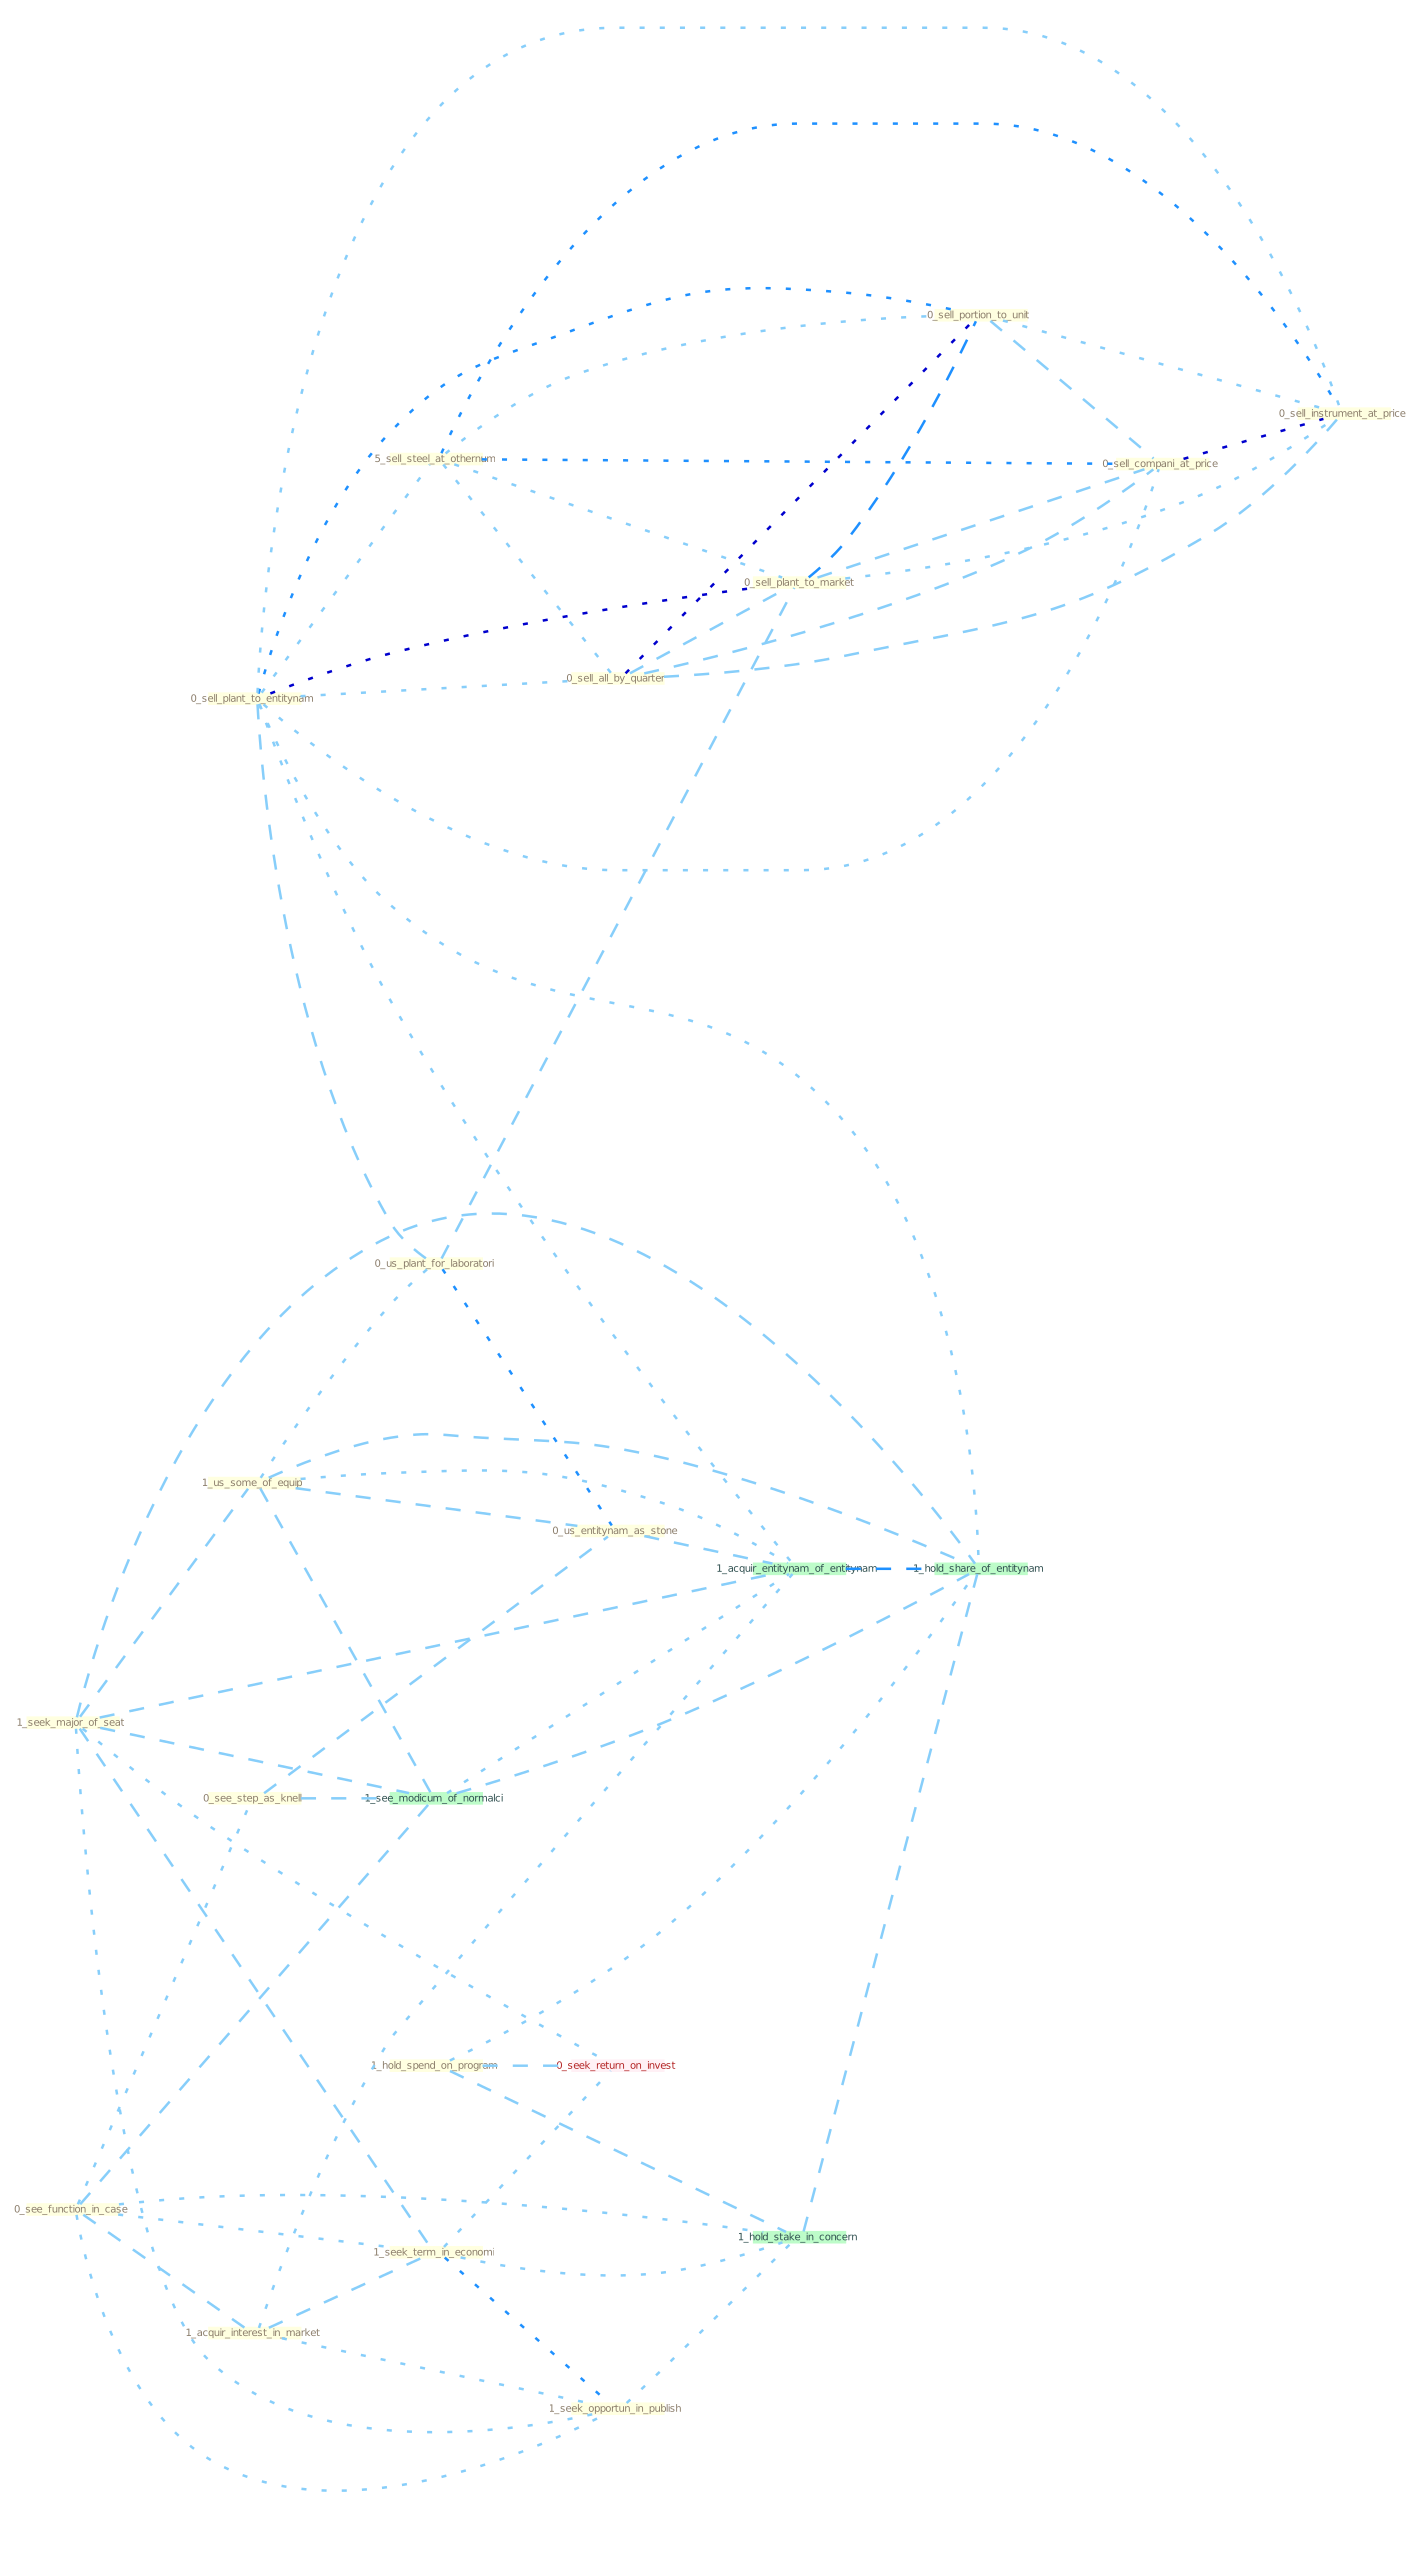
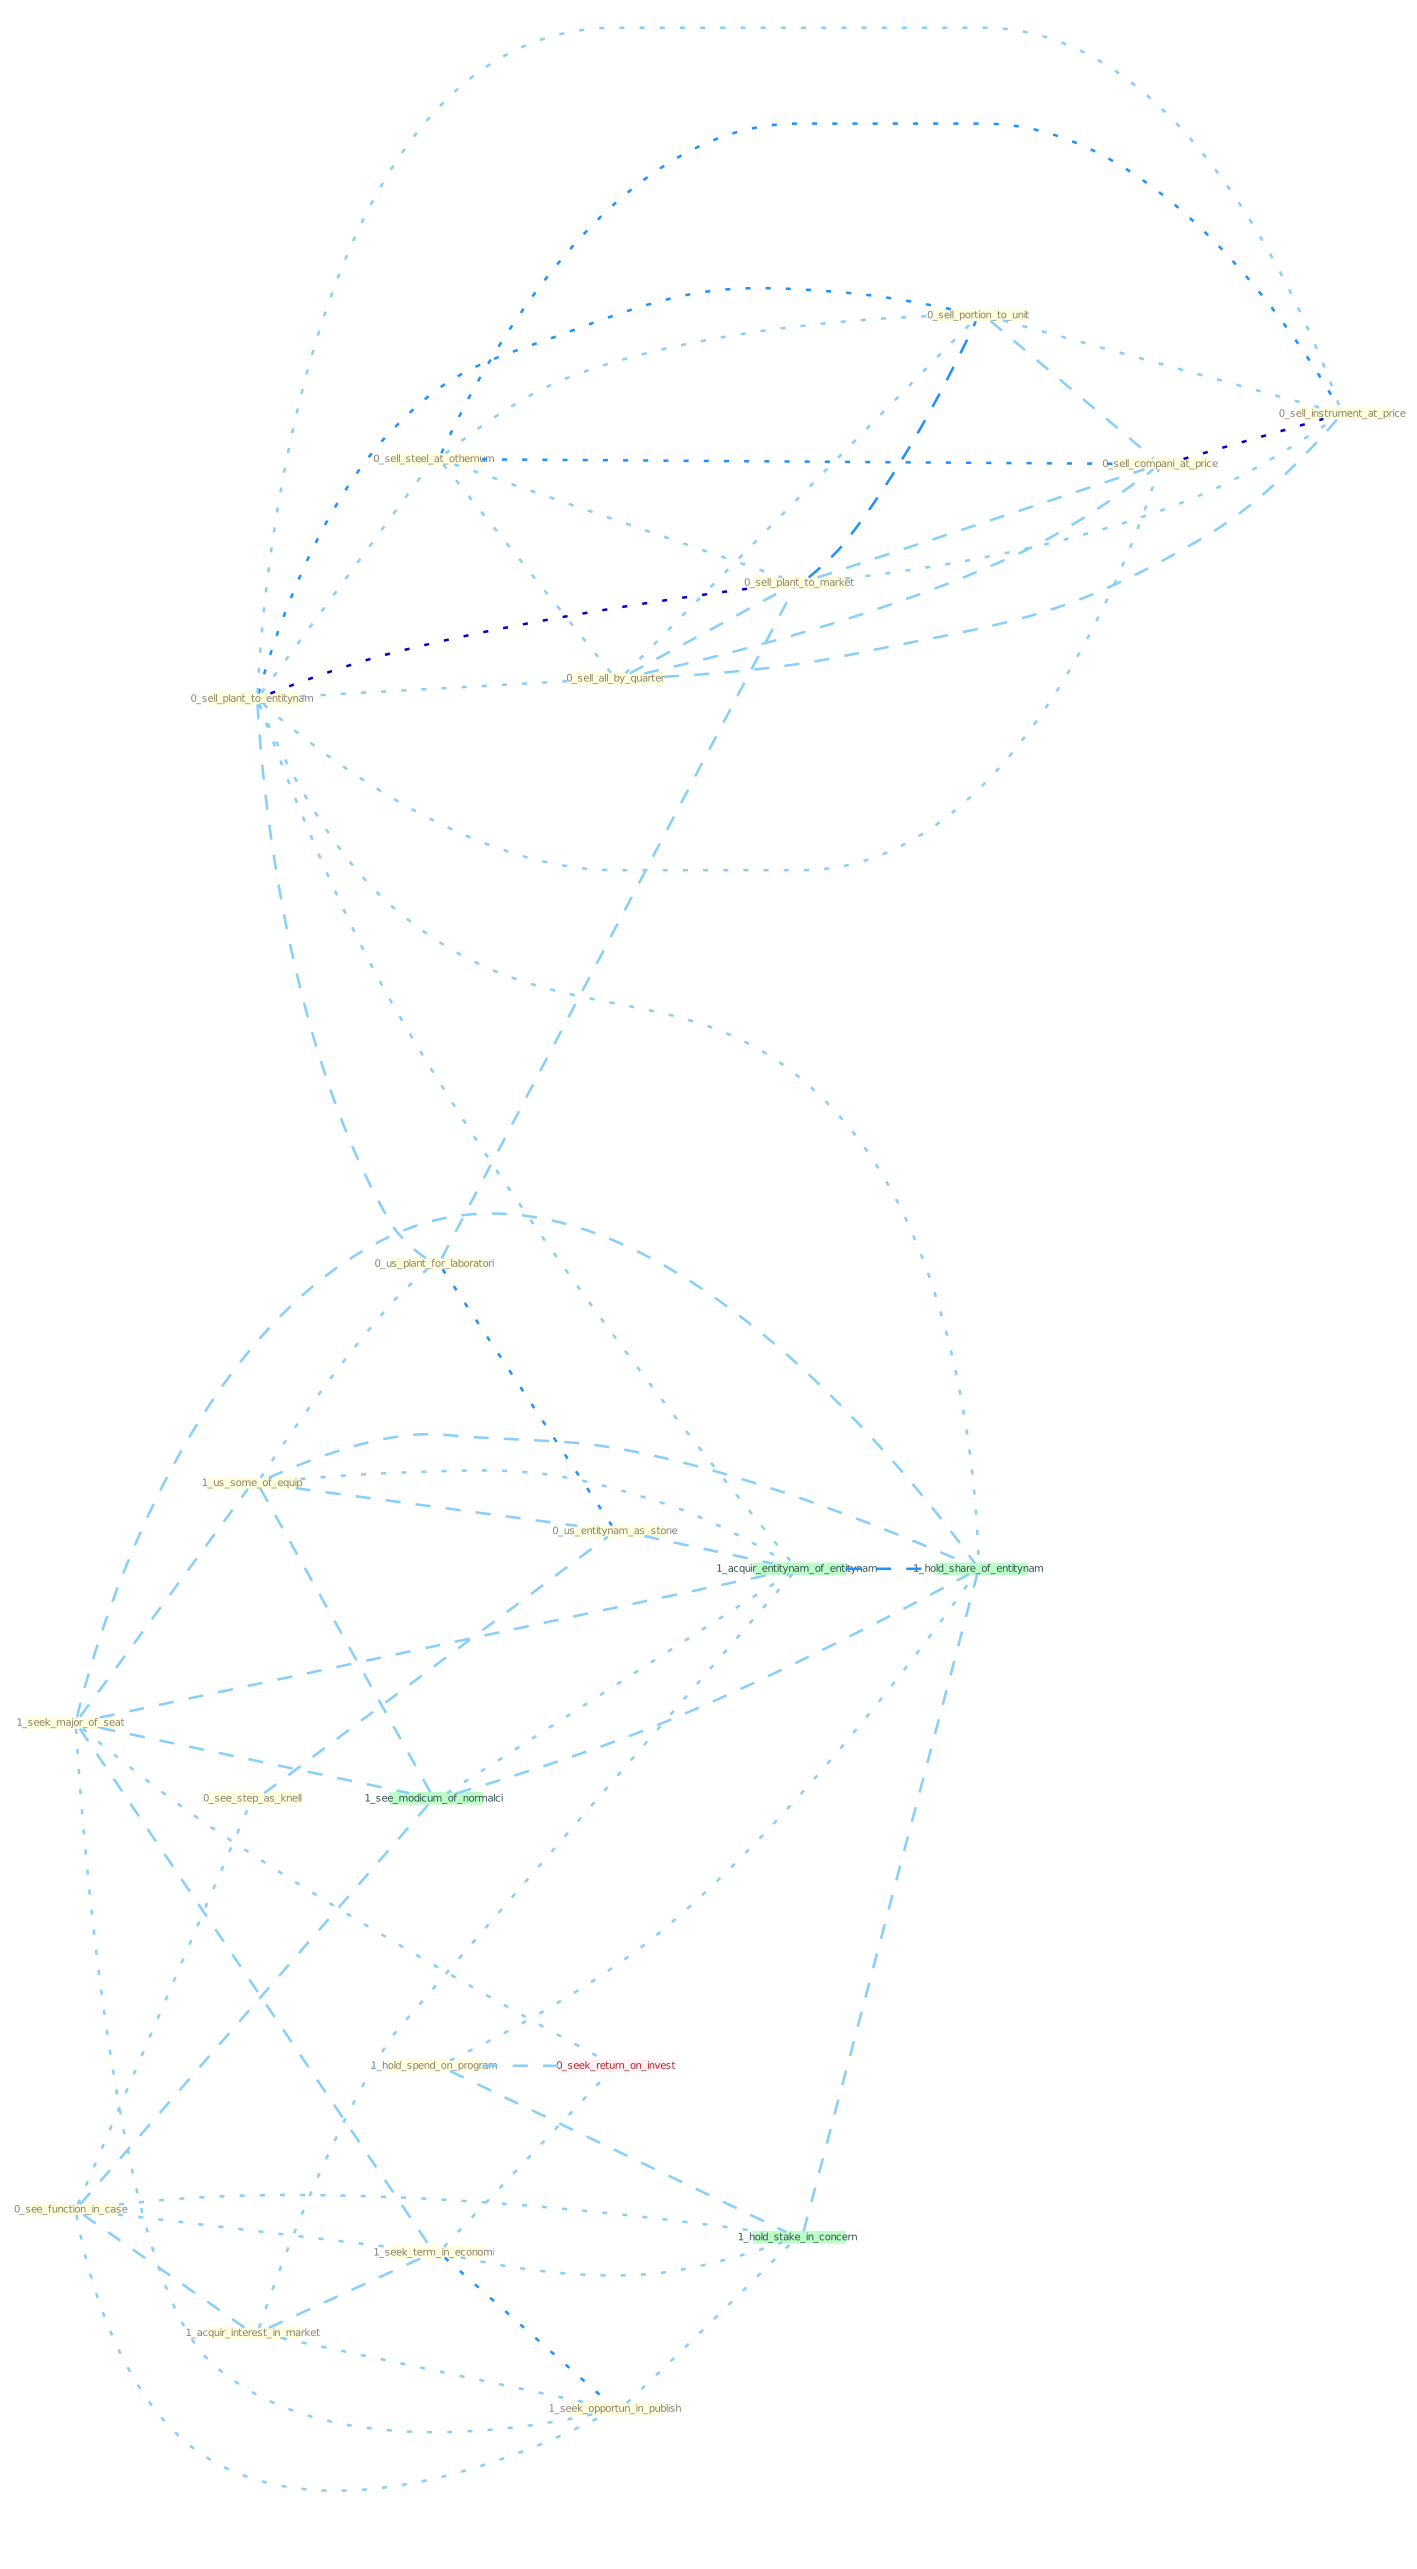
node "5_sell_steel_at_othernum": label "5_sell_steel_at_othernum" -> "0_sell_steel_at_othernum"
edge "0_sell_portion_to_unit" -- "0_sell_all_by_quarter": color #0000cd -> #87cefa
edge "0_see_step_as_knell" -- "1_see_modicum_of_normalci": removed
